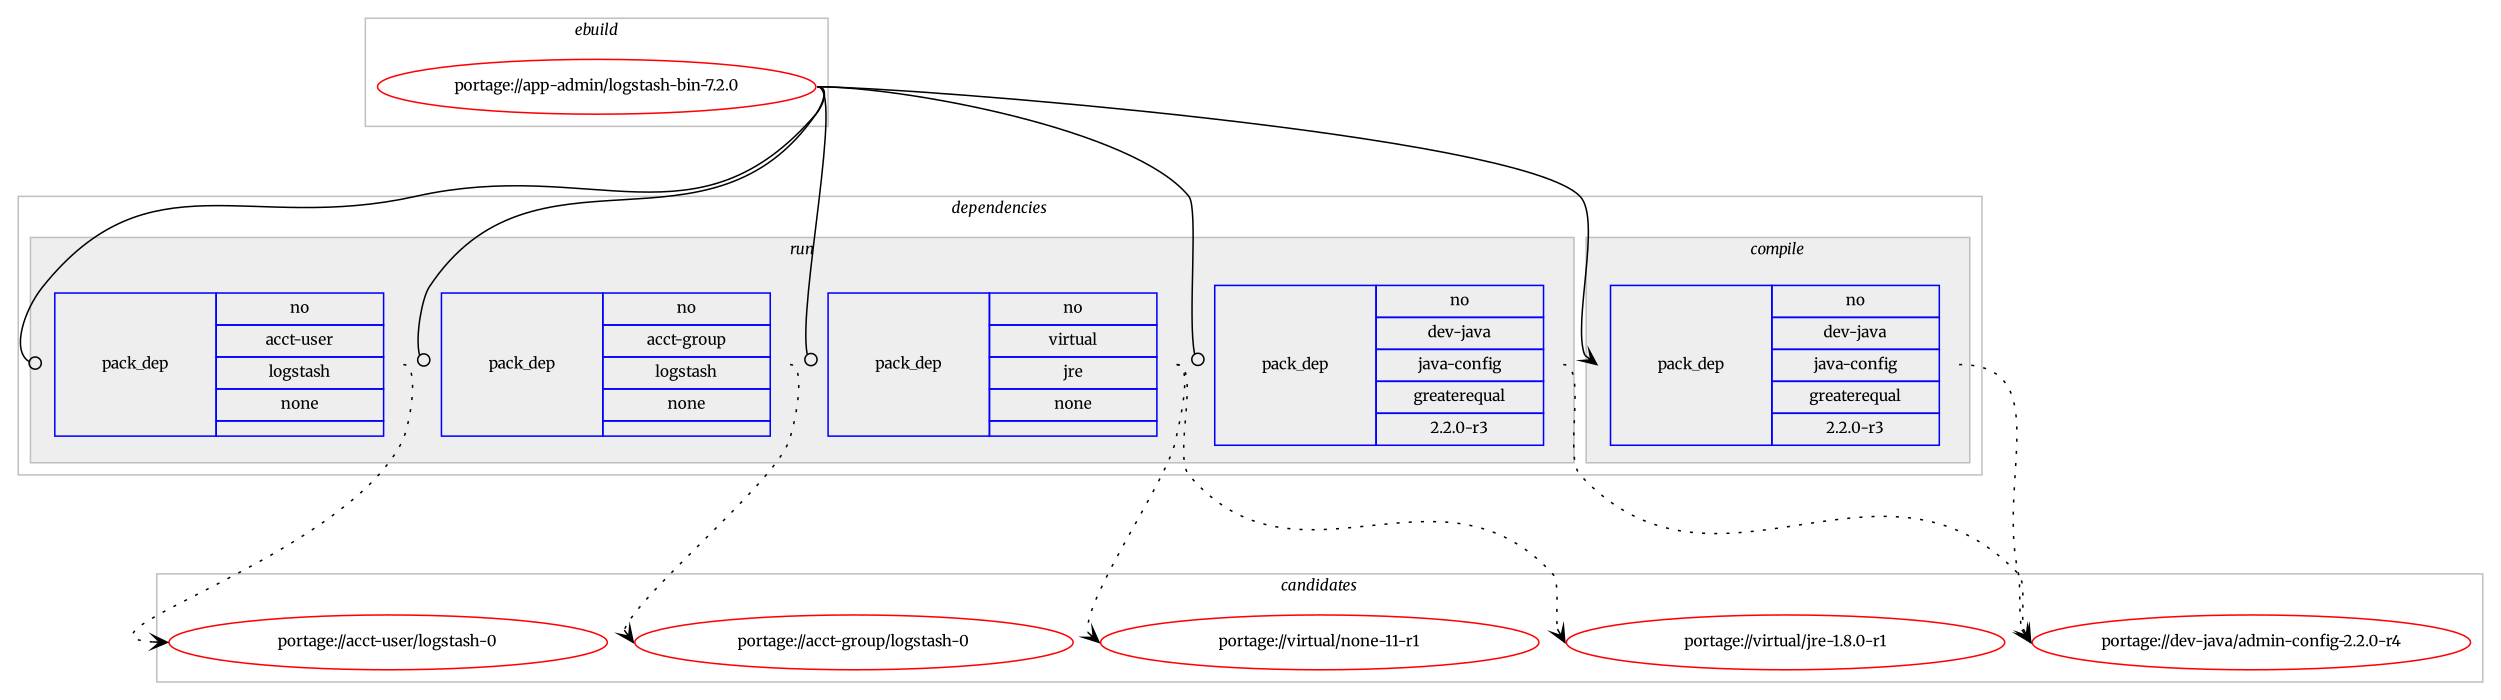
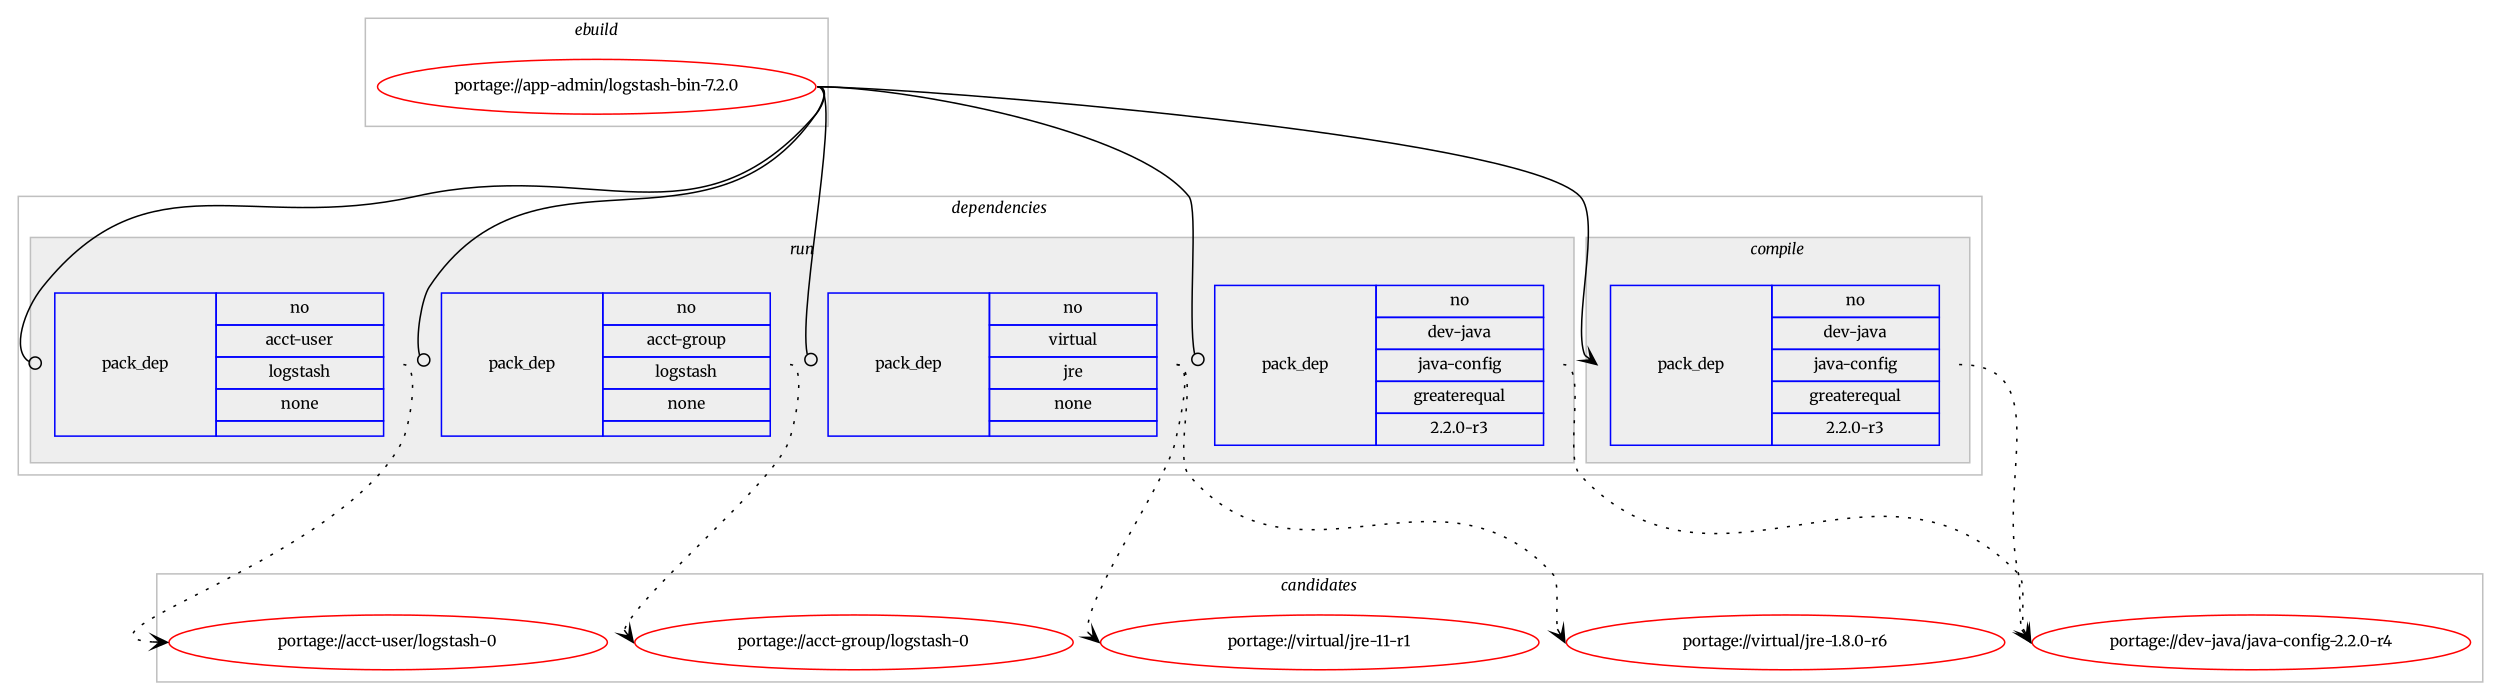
node "portage://virtual/none-11-r1": label "portage://virtual/none-11-r1" -> "portage://virtual/jre-11-r1"
node "portage://virtual/jre-1.8.0-r1": label "portage://virtual/jre-1.8.0-r1" -> "portage://virtual/jre-1.8.0-r6"
node "portage://dev-java/admin-config-2.2.0-r4": label "portage://dev-java/admin-config-2.2.0-r4" -> "portage://dev-java/java-config-2.2.0-r4"
